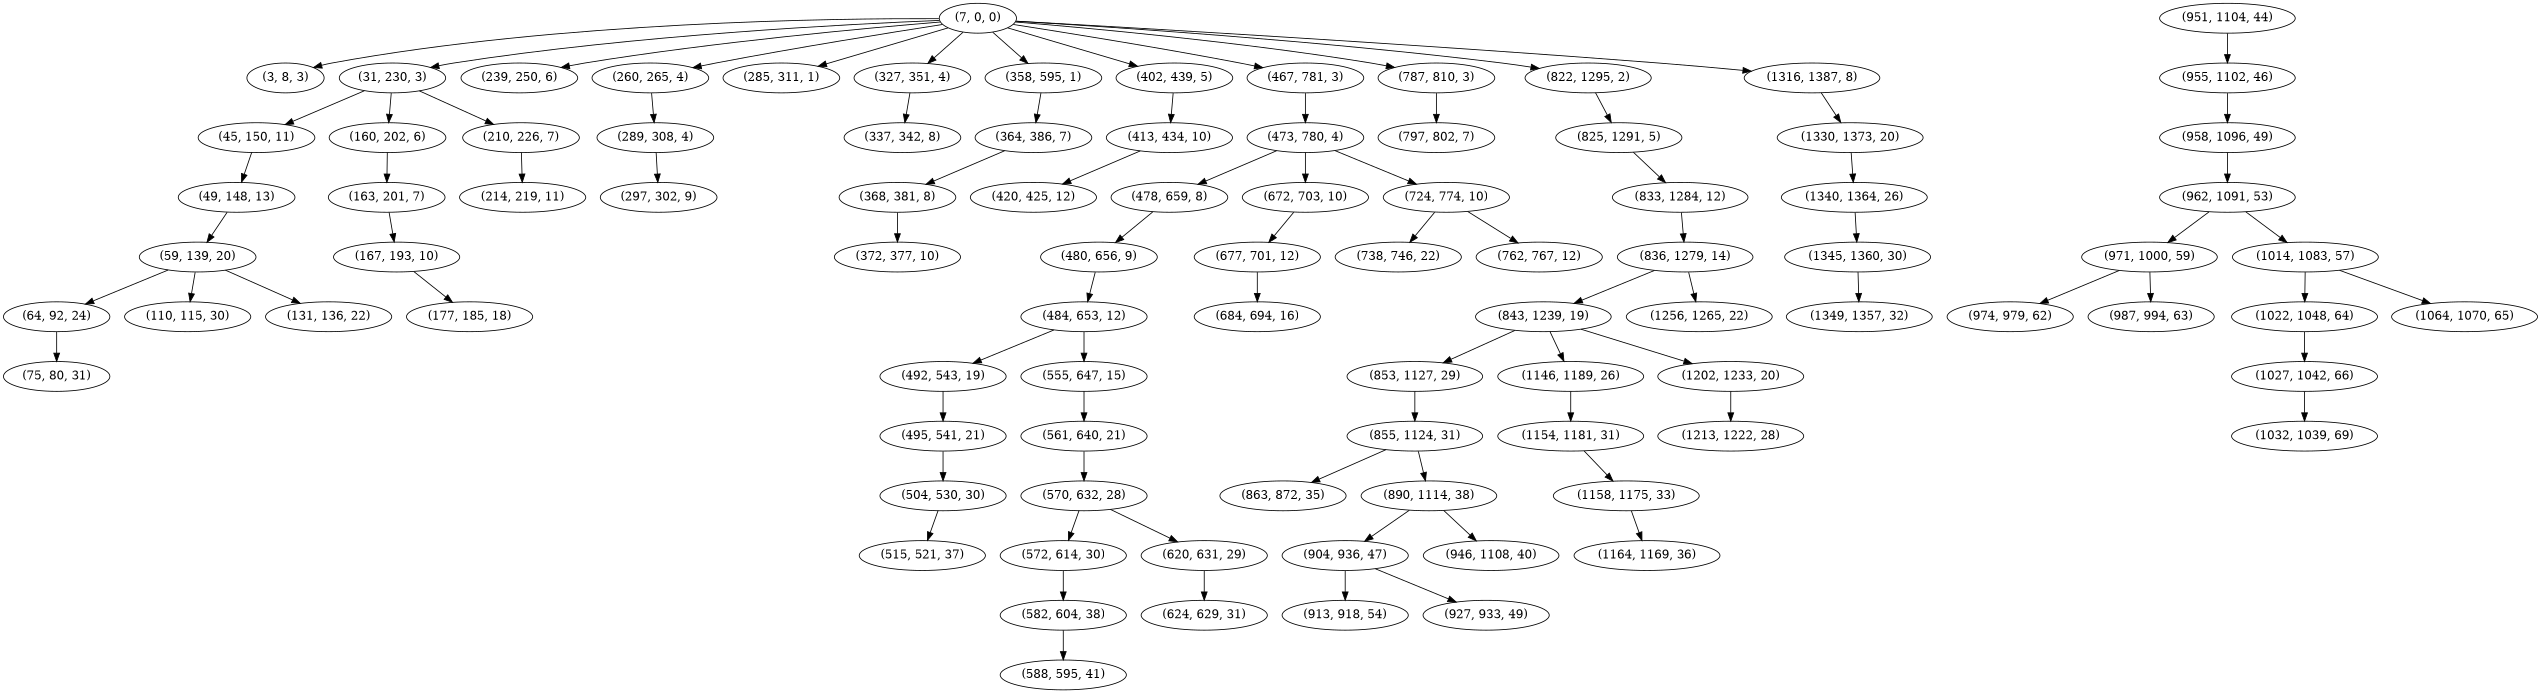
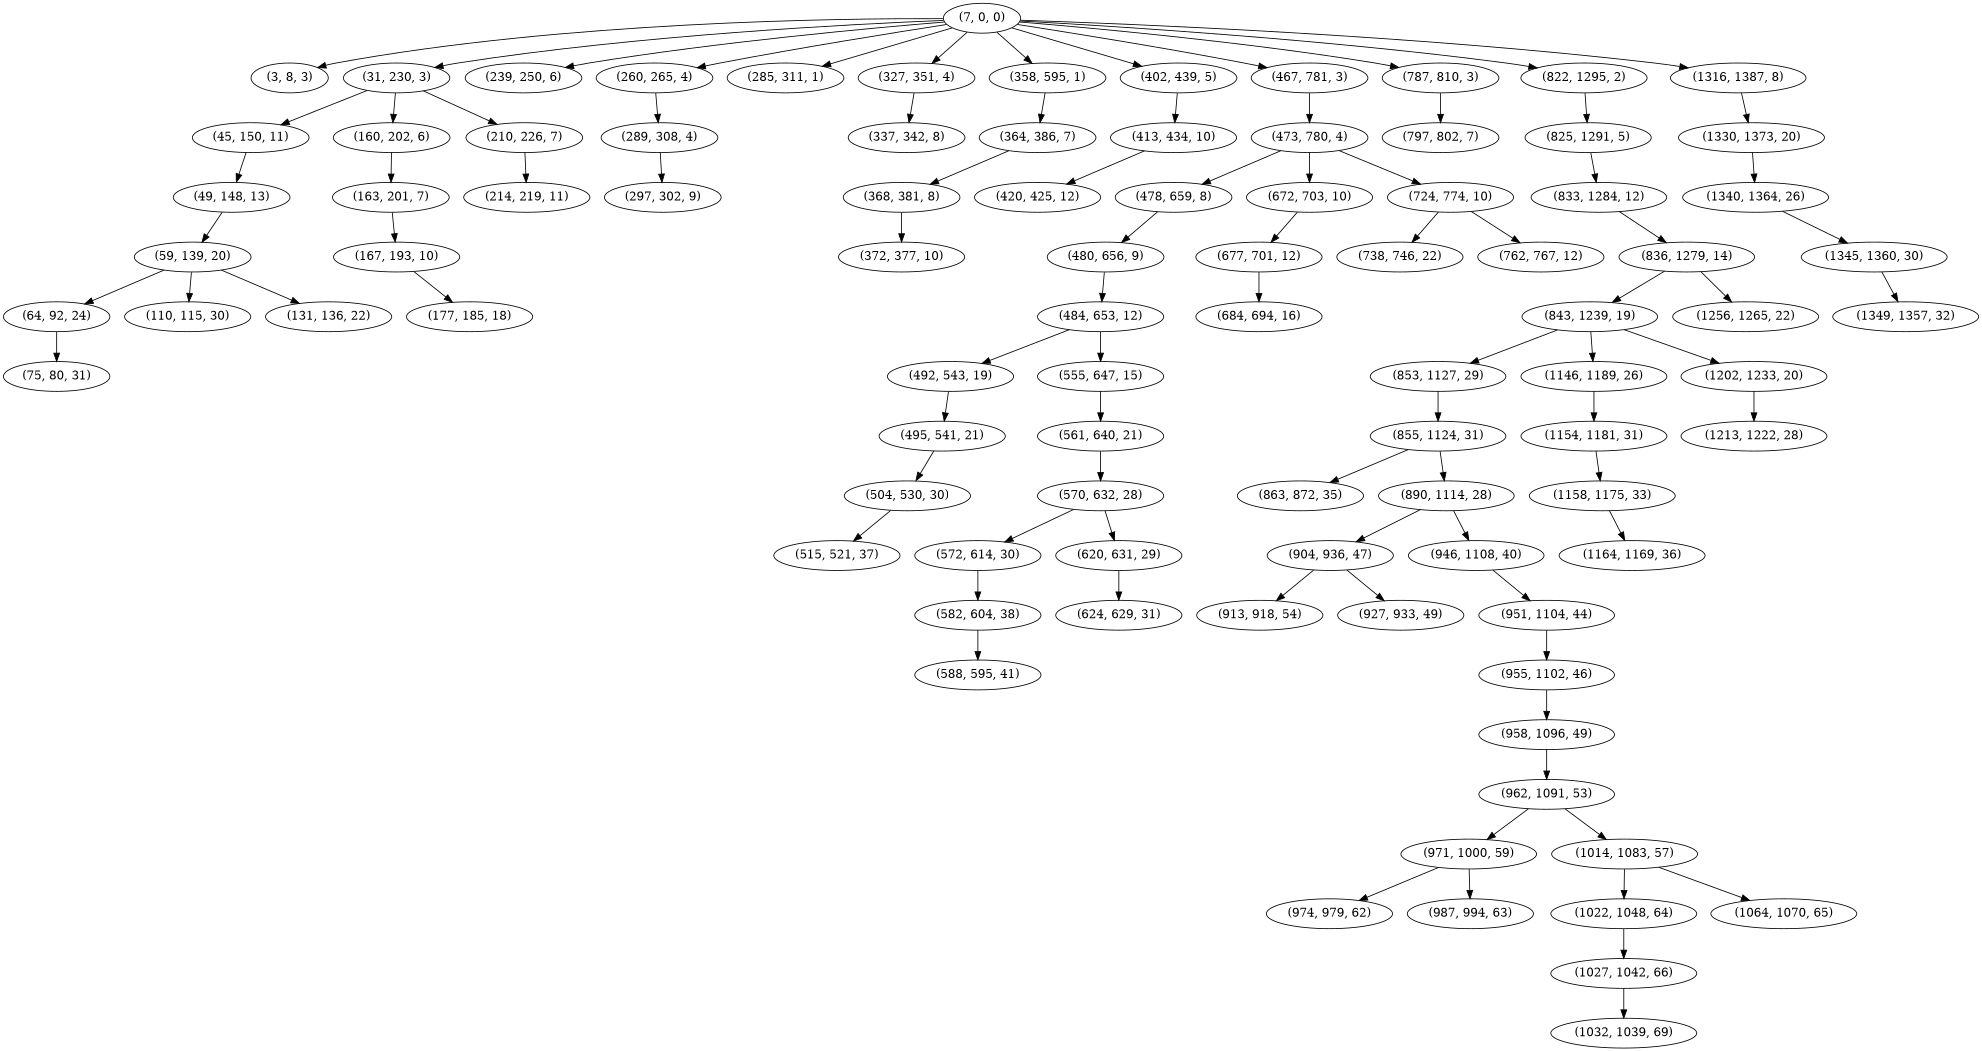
node "(890, 1114, 38)": label "(890, 1114, 38)" -> "(890, 1114, 28)"
edge "(946, 1108, 40)" -> "(951, 1104, 44)": added
